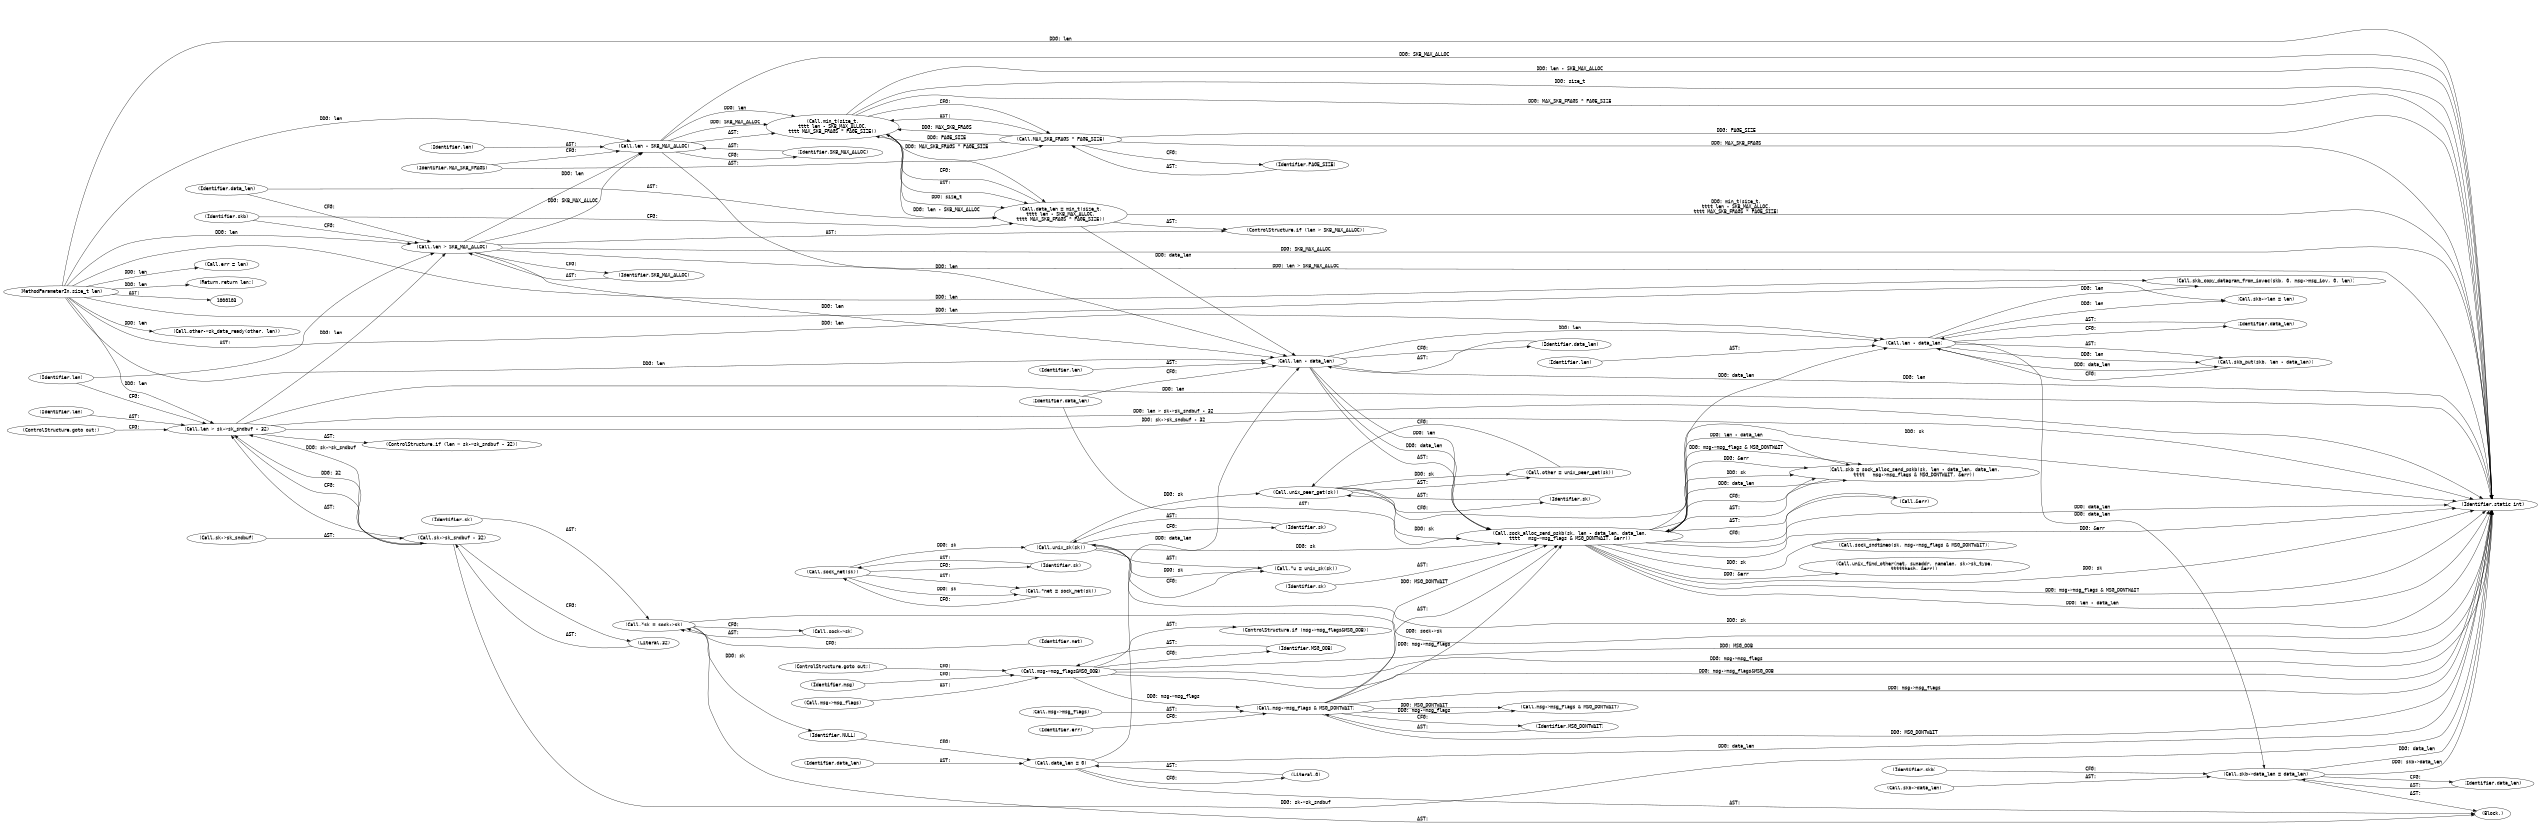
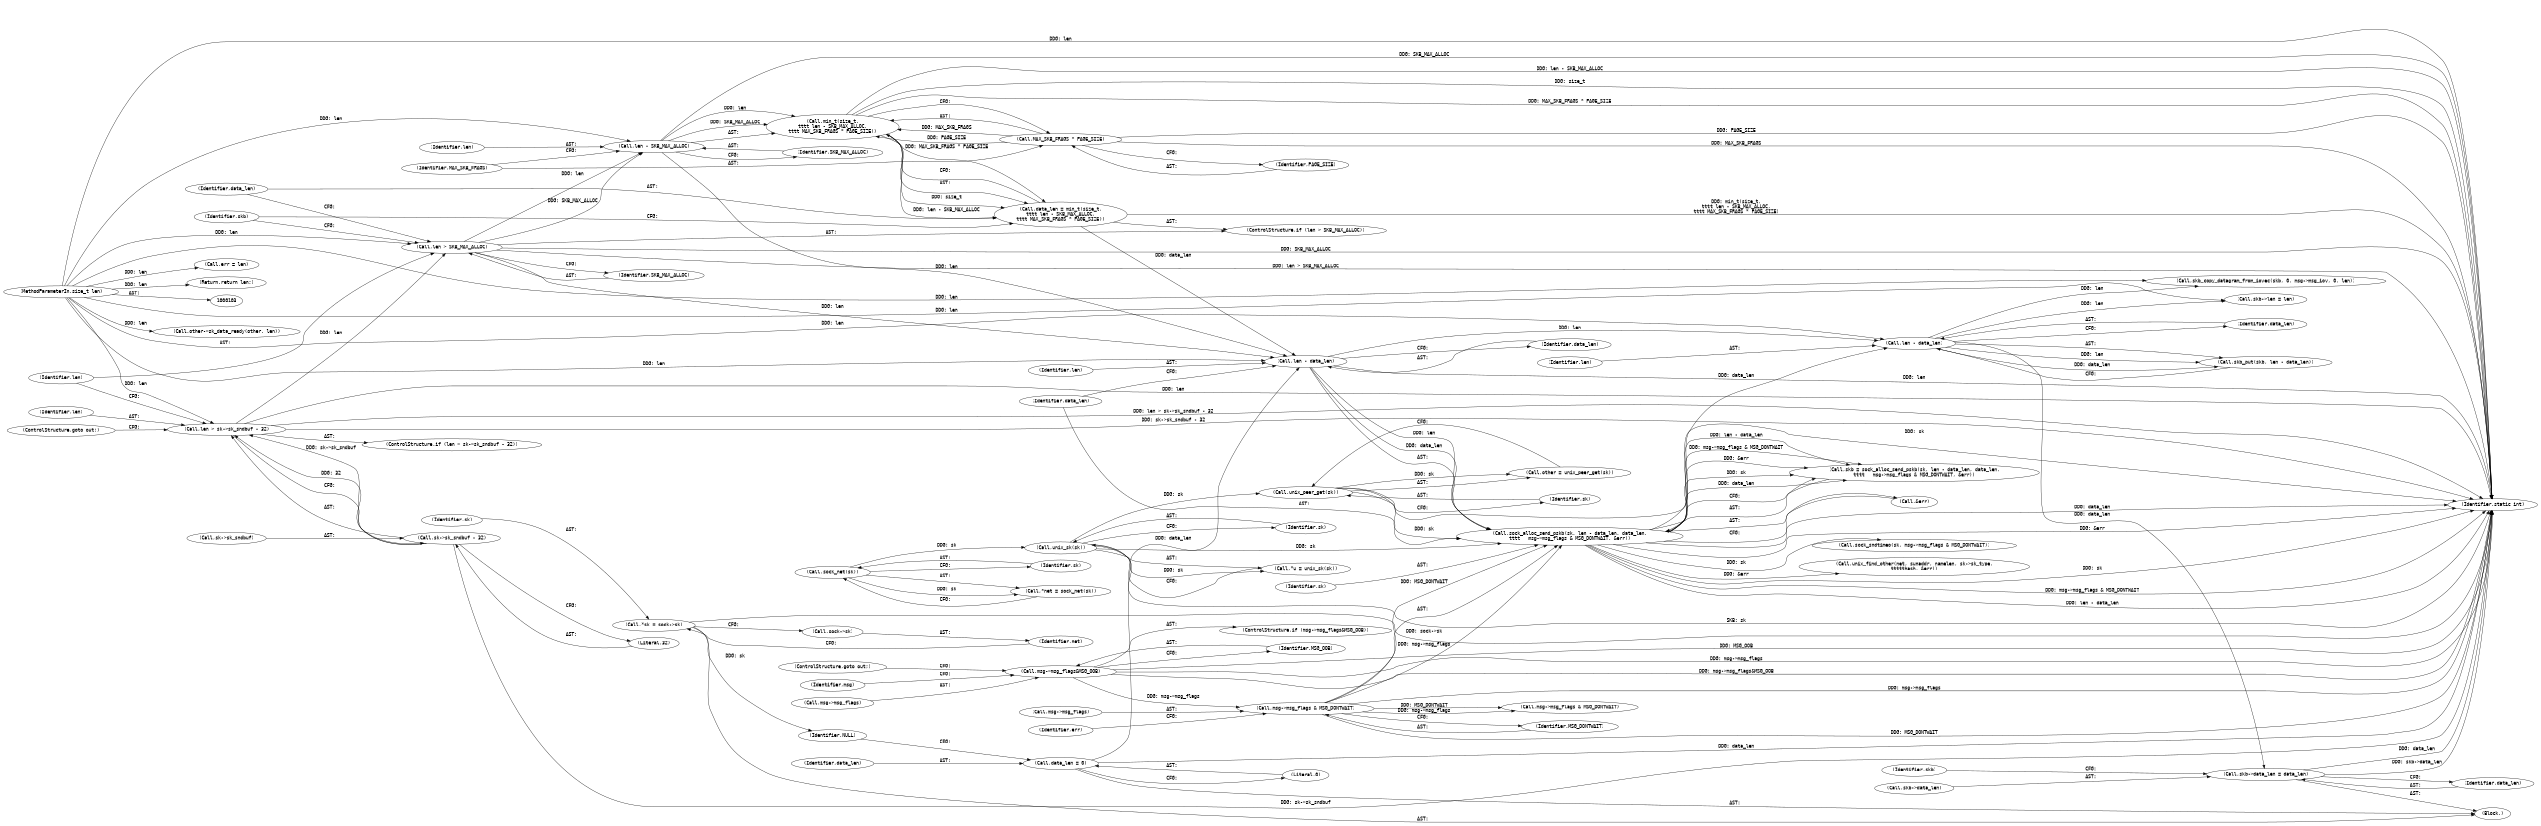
edge "(Call,unix_sk(sk))" -> "(Identifier,static int)": label "DDG: sk" -> "SKB: sk"
edge "(Call,sock->sk)" -> "(Call,*sk = sock->sk)": now "(Call,sock->sk)" -> "(Identifier,net)"
